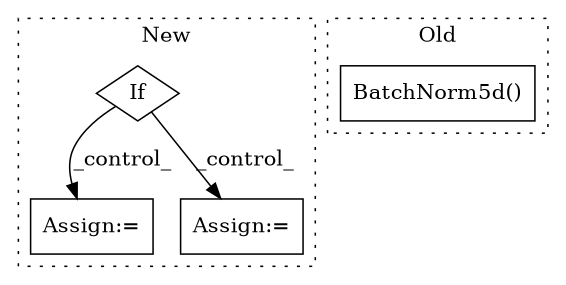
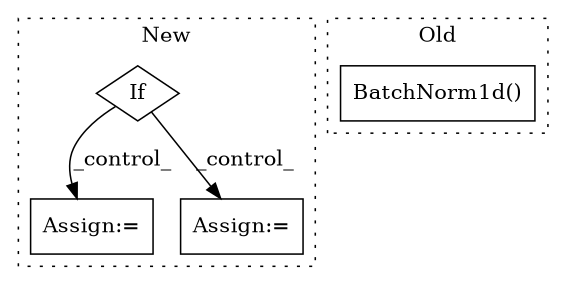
node "BatchNorm5d()": label "BatchNorm5d()" -> "BatchNorm1d()"
